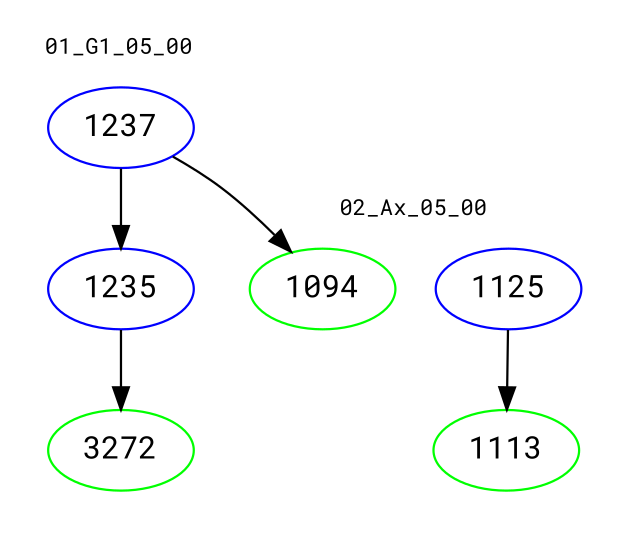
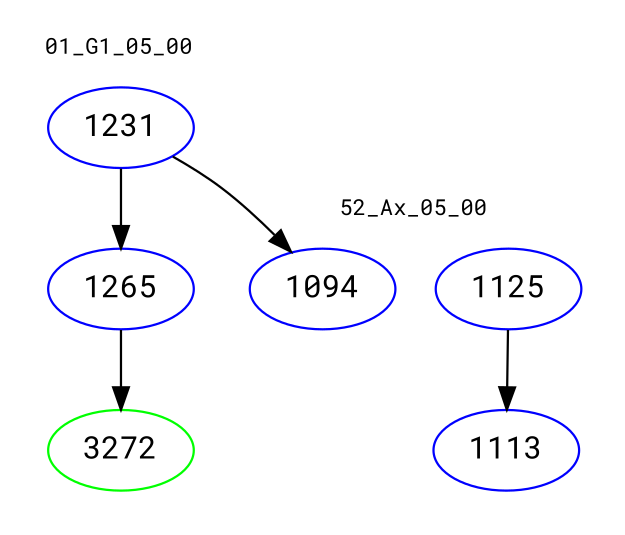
node "1237": label "1237" -> "1231"
cluster "02_Ax_05_00": label "02_Ax_05_00" -> "52_Ax_05_00"
node "1235": label "1235" -> "1265"
node "1094": color green -> blue
node "1113": color green -> blue
